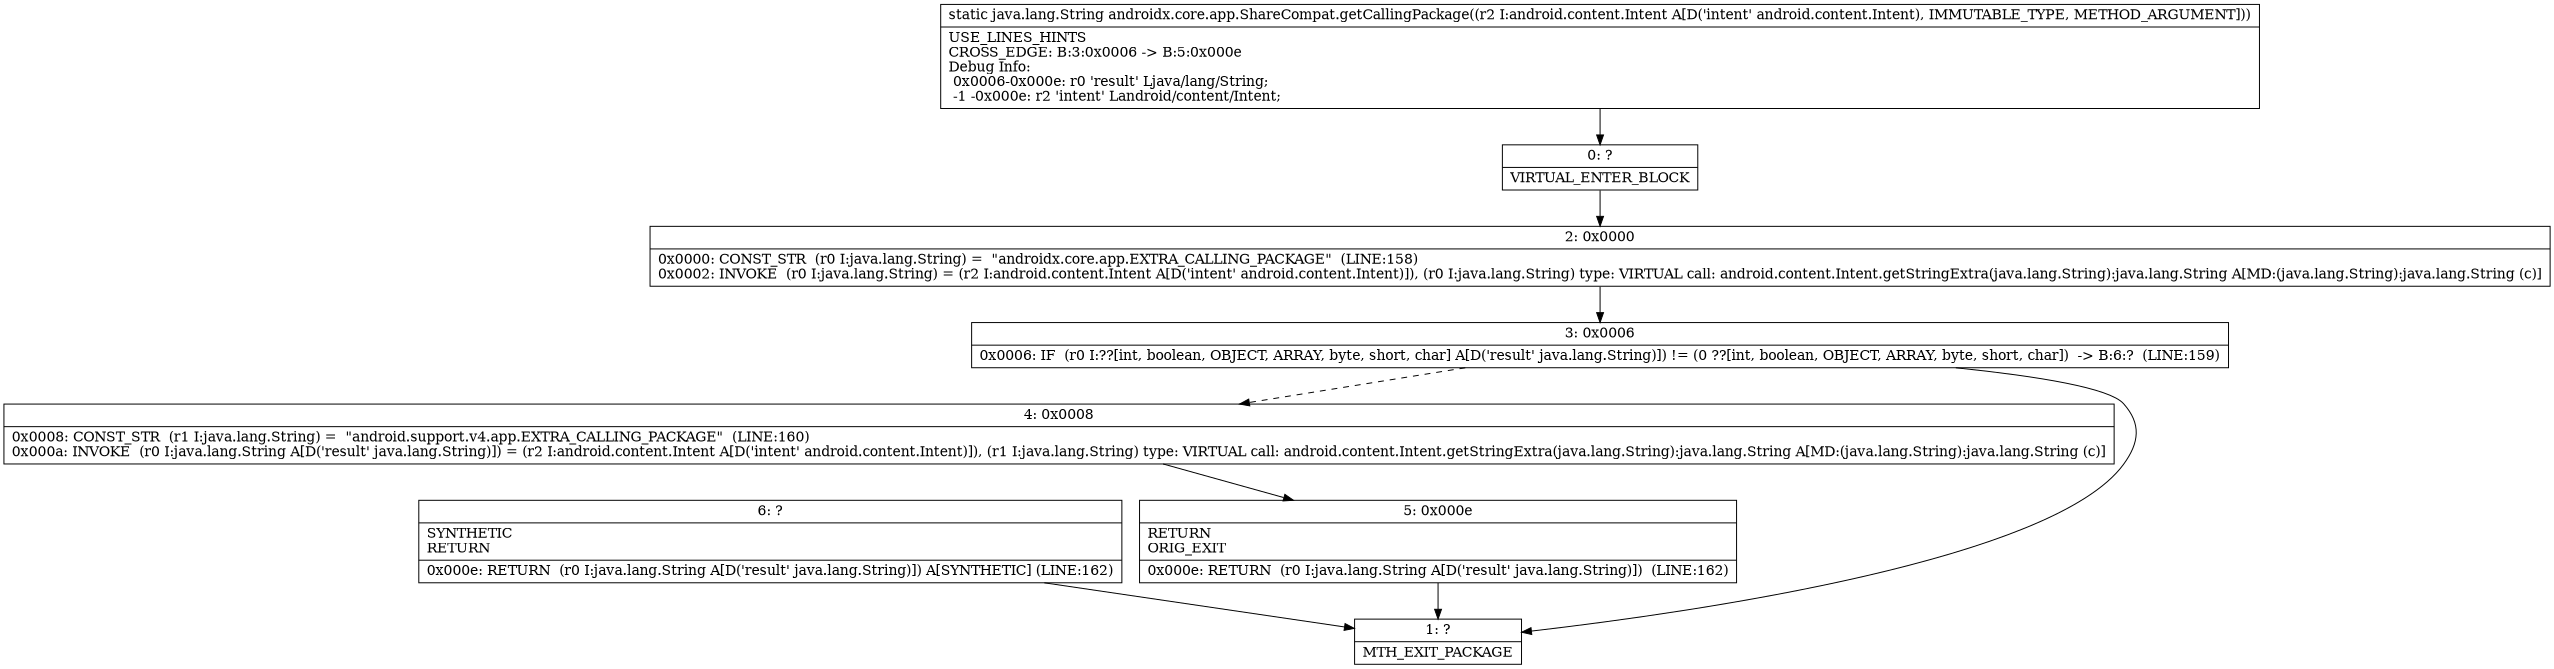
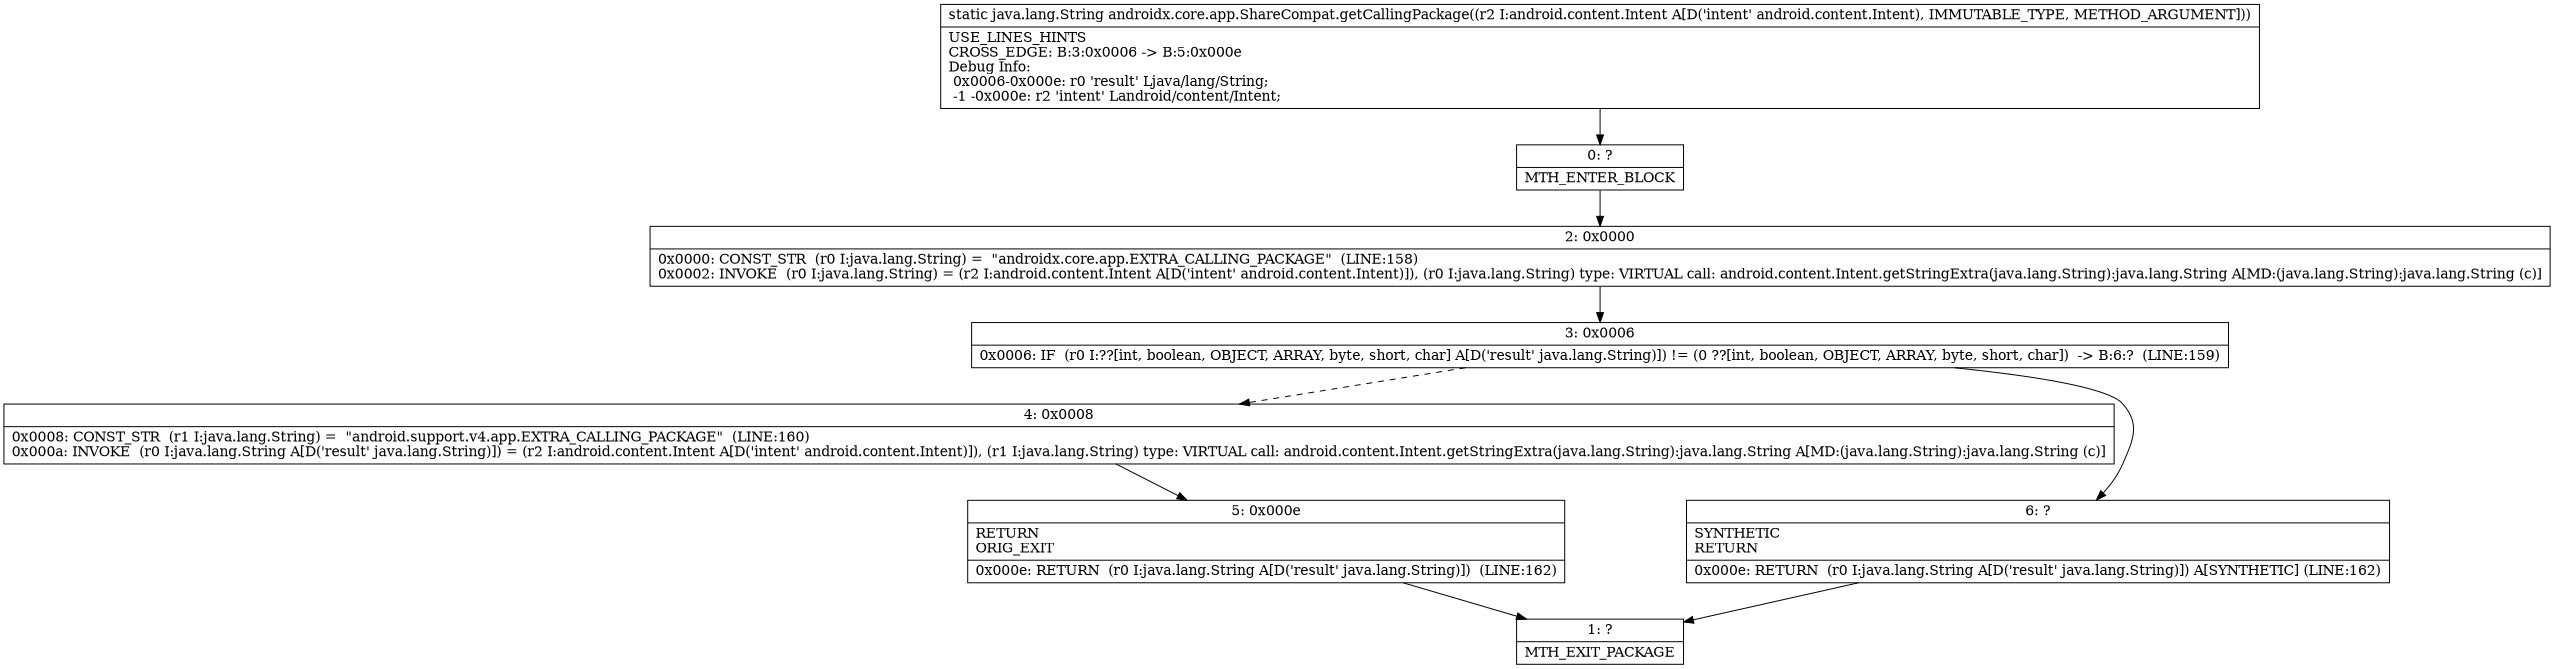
node "0: ?": text "VIRTUAL_ENTER_BLOCK" -> "MTH_ENTER_BLOCK"
edge "3: 0x0006" -> "1: ?": now "3: 0x0006" -> "6: ?"
